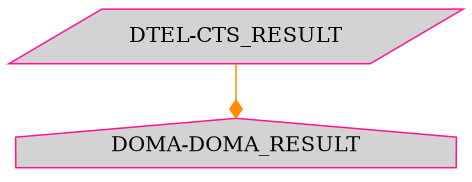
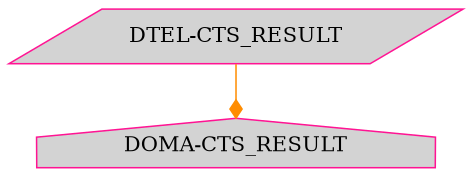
node "DOMA-DOMA_RESULT": label "DOMA-DOMA_RESULT" -> "DOMA-CTS_RESULT"
